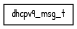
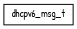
node "dhcpv9_msg_t": label "dhcpv9_msg_t" -> "dhcpv6_msg_t"
